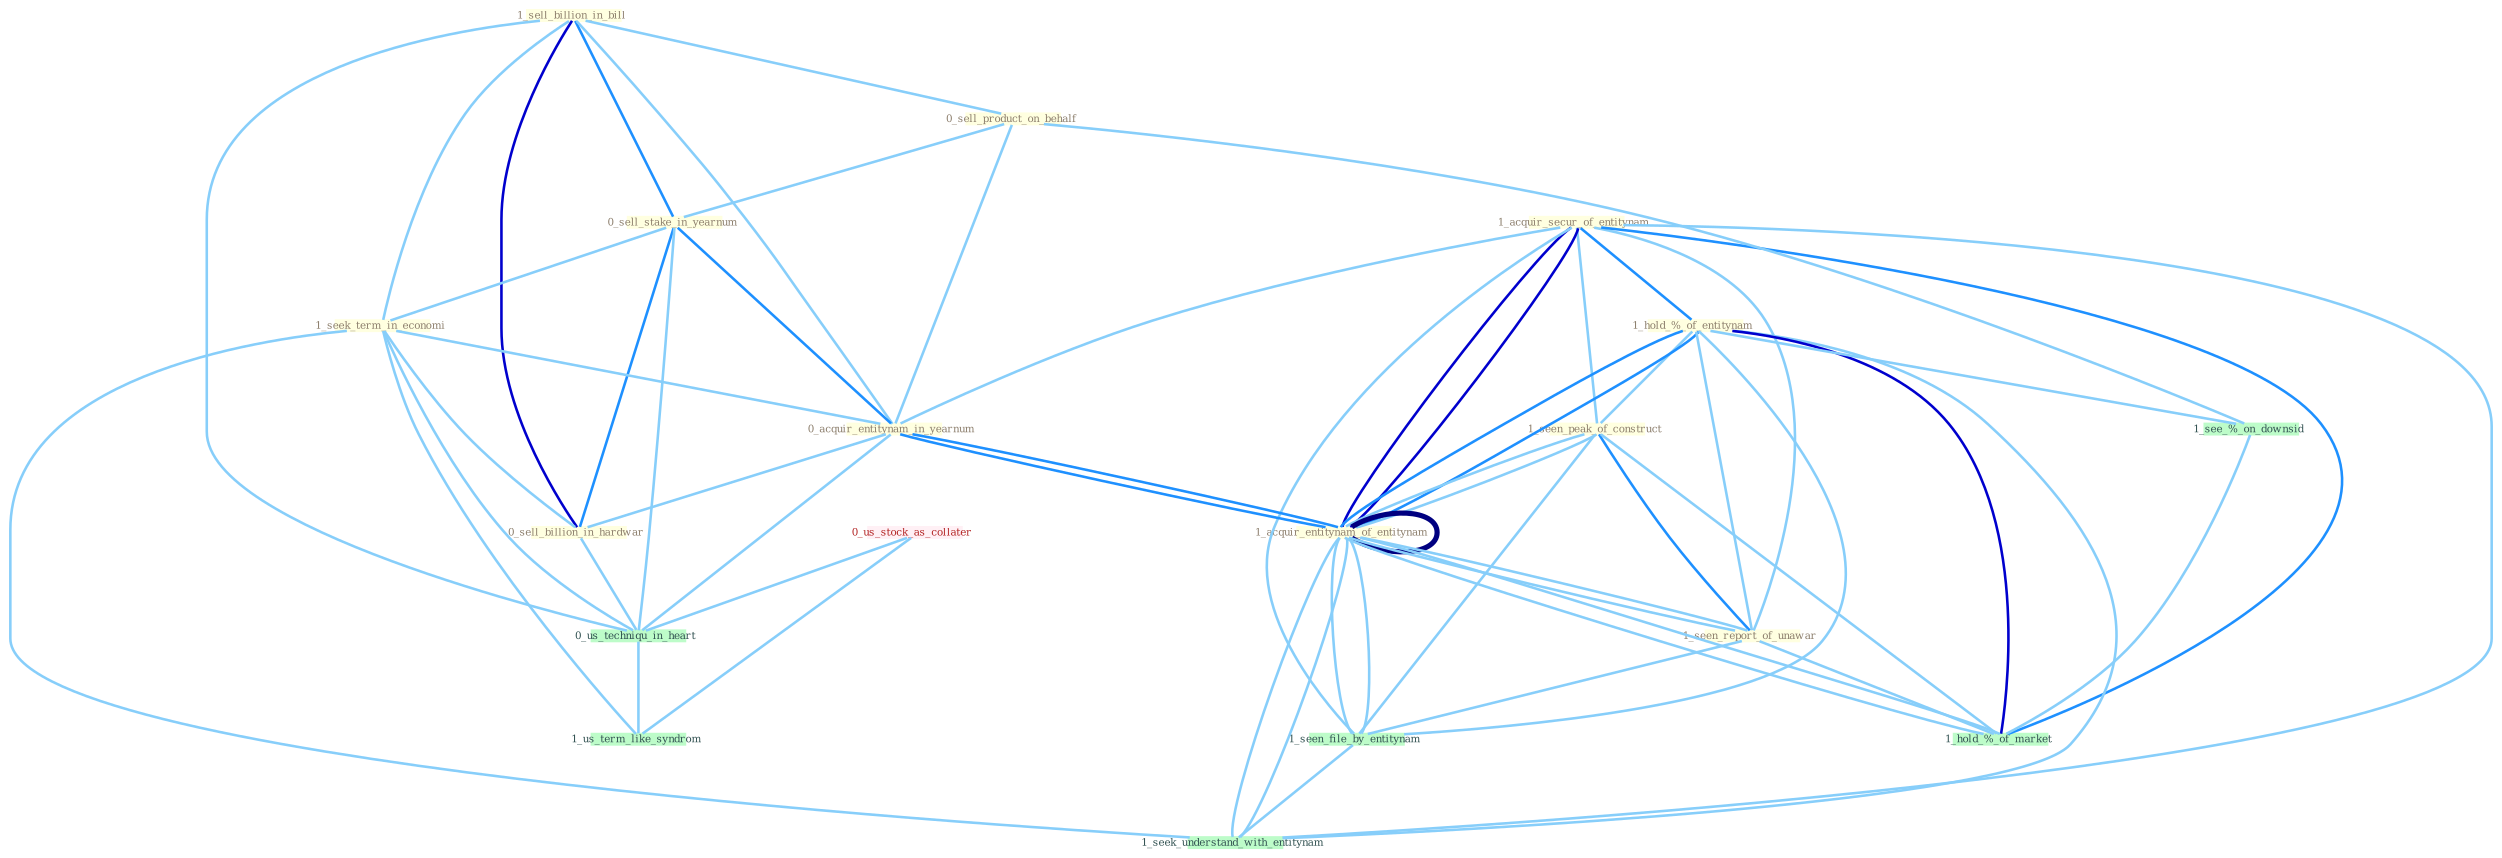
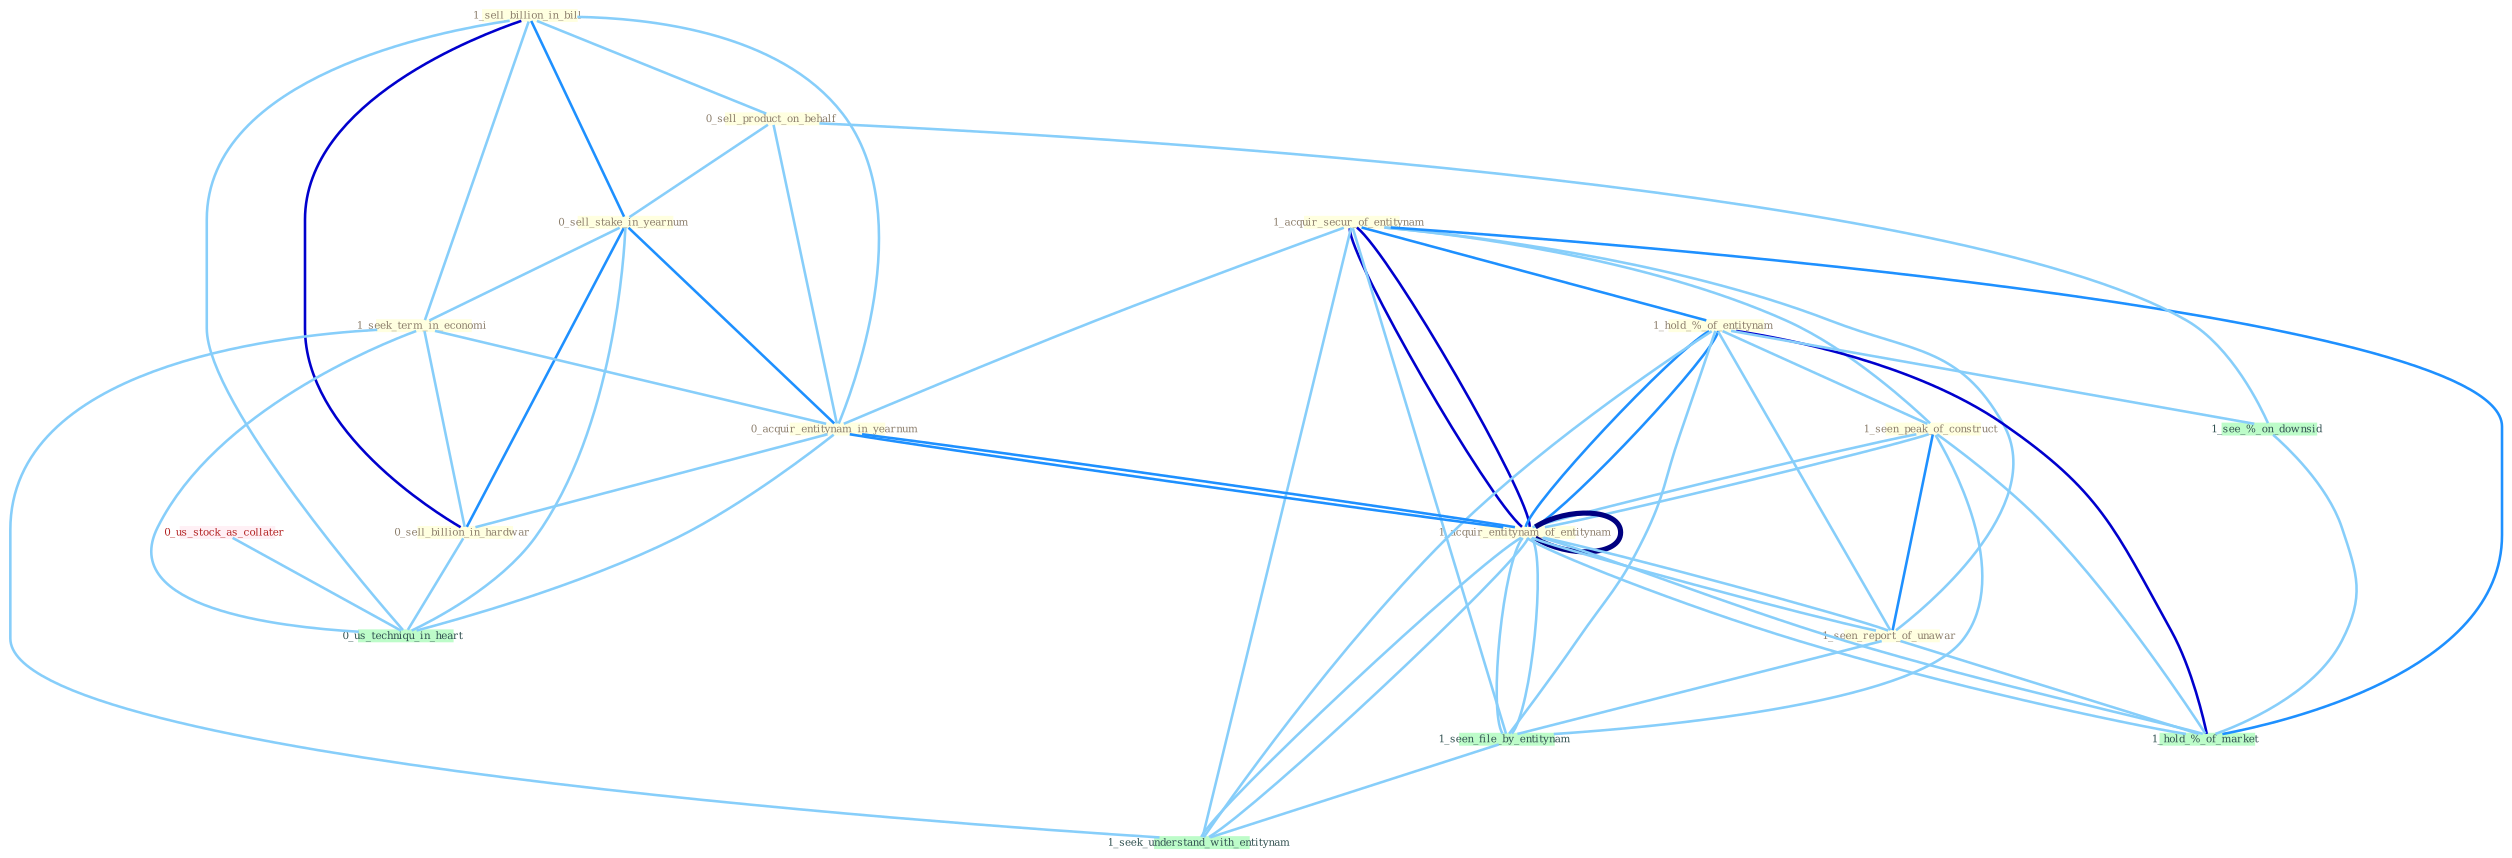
node "1_us_term_like_syndrom": removed
